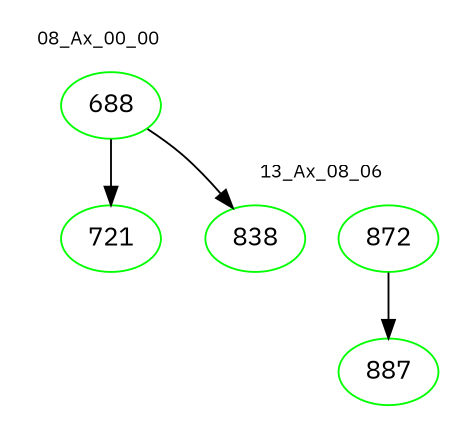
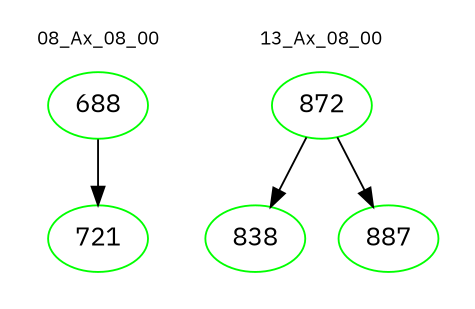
cluster "08_Ax_00_00": label "08_Ax_00_00" -> "08_Ax_08_00"
cluster "13_Ax_08_06": label "13_Ax_08_06" -> "13_Ax_08_00"
edge "688" -> "838": now "872" -> "838"
